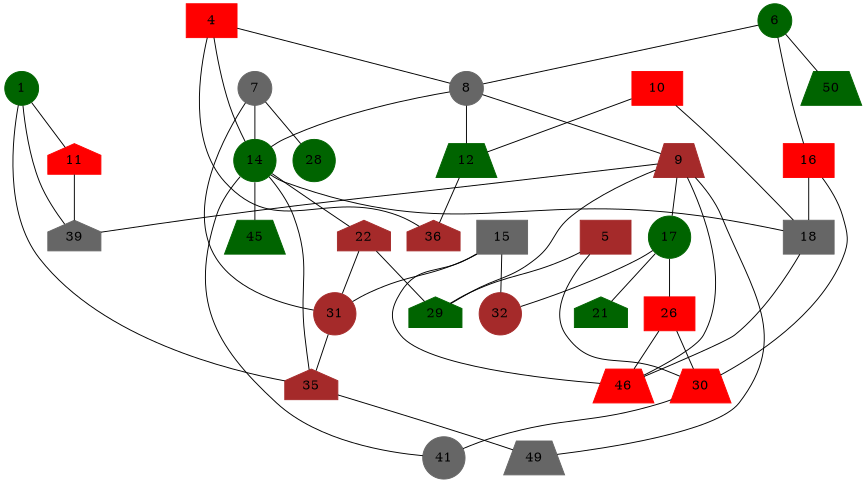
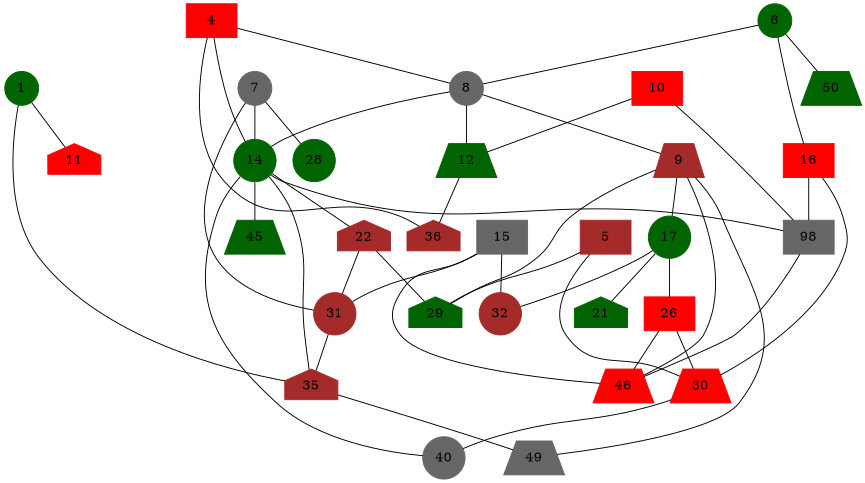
node "39": removed
node "18": label "18" -> "98"
node "41": label "41" -> "40"
